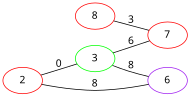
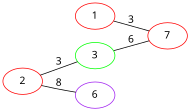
node "8": label "8" -> "1"
edge "3" -- "2": label "0" -> "3"
edge "3" -- "6": removed, label "8"
